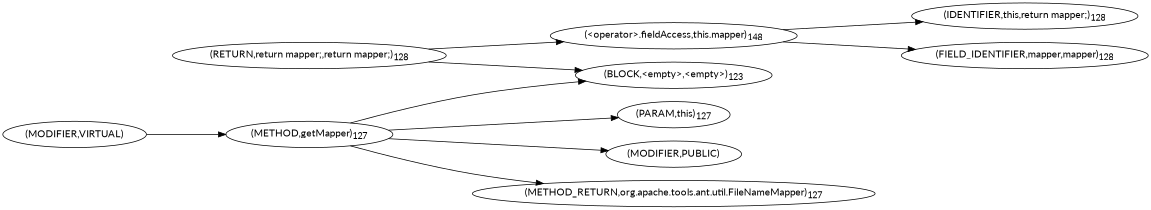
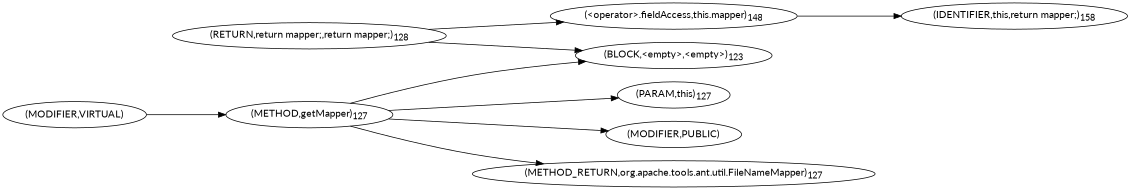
node "(IDENTIFIER,this,return mapper;)": text "128" -> "158"
node "(FIELD_IDENTIFIER,mapper,mapper)": removed
